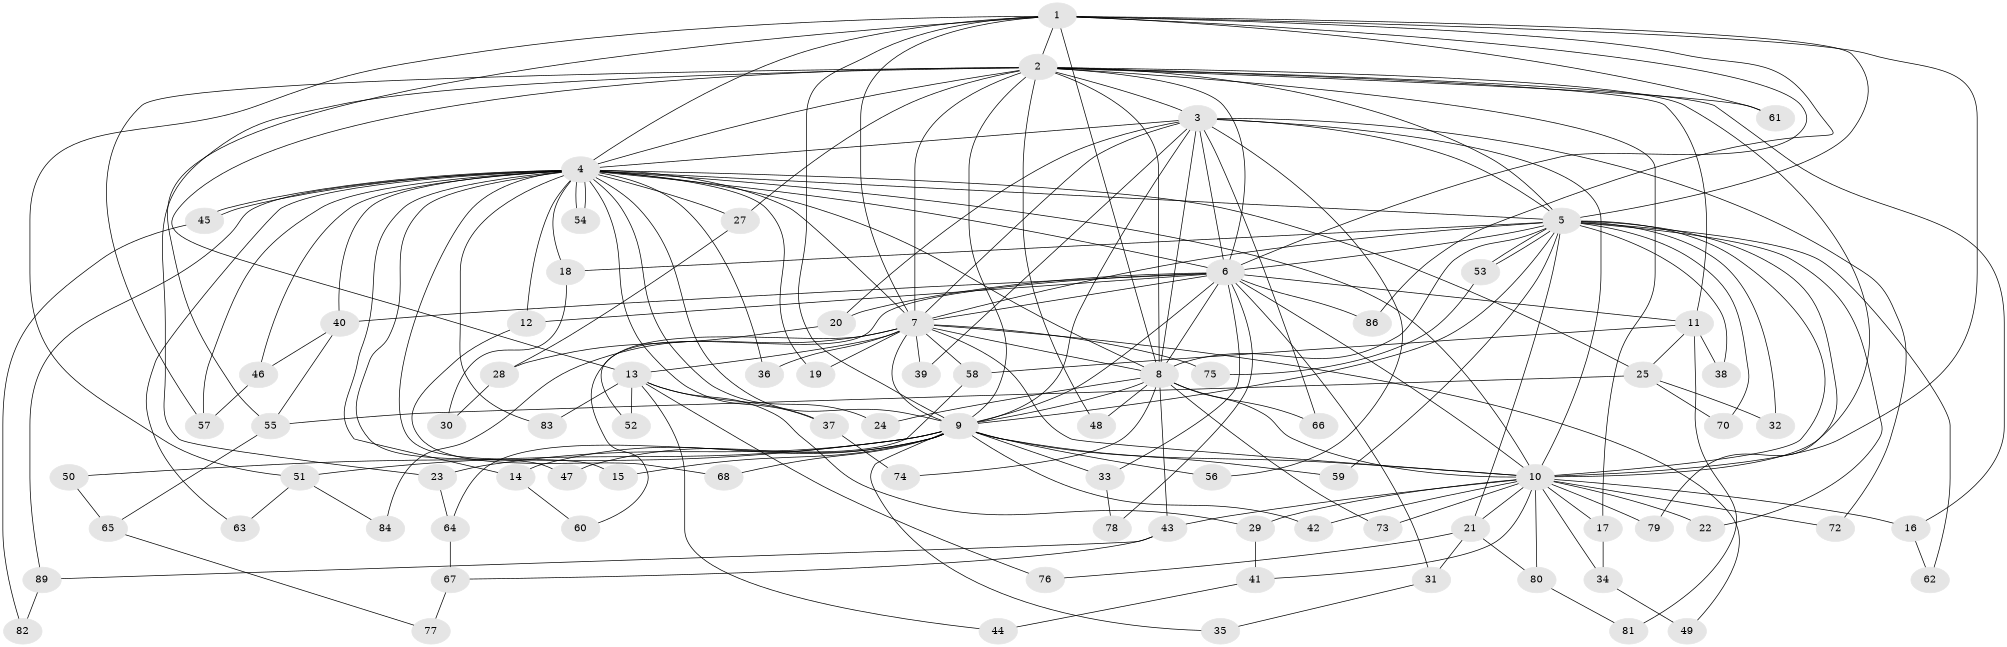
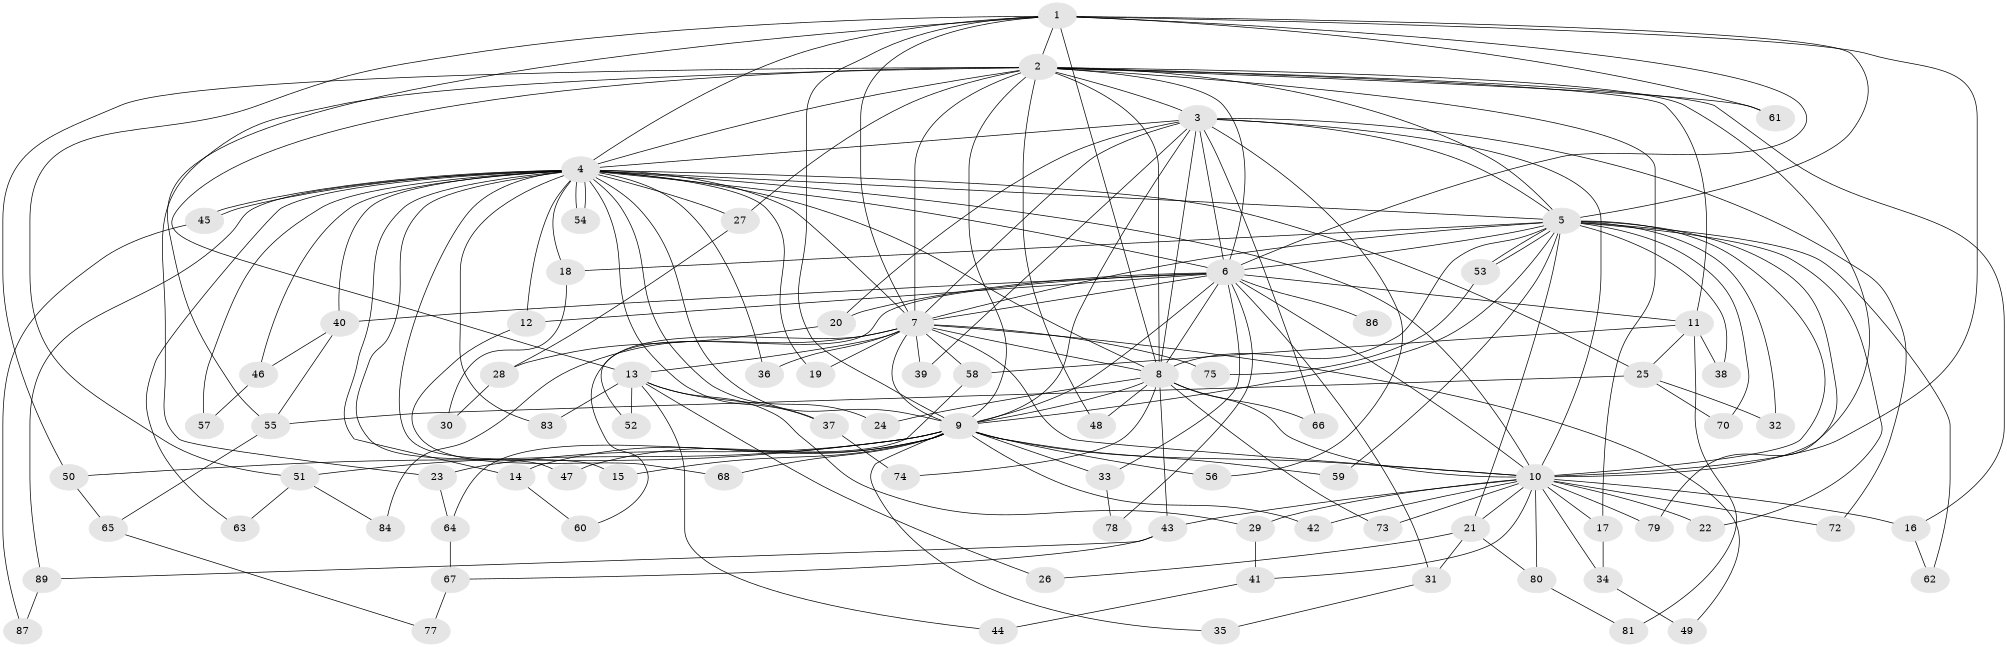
edge "1" -- "86": removed
edge "2" -- "57": now "2" -- "50"
node "76": label "76" -> "26"
node "82": label "82" -> "87"
